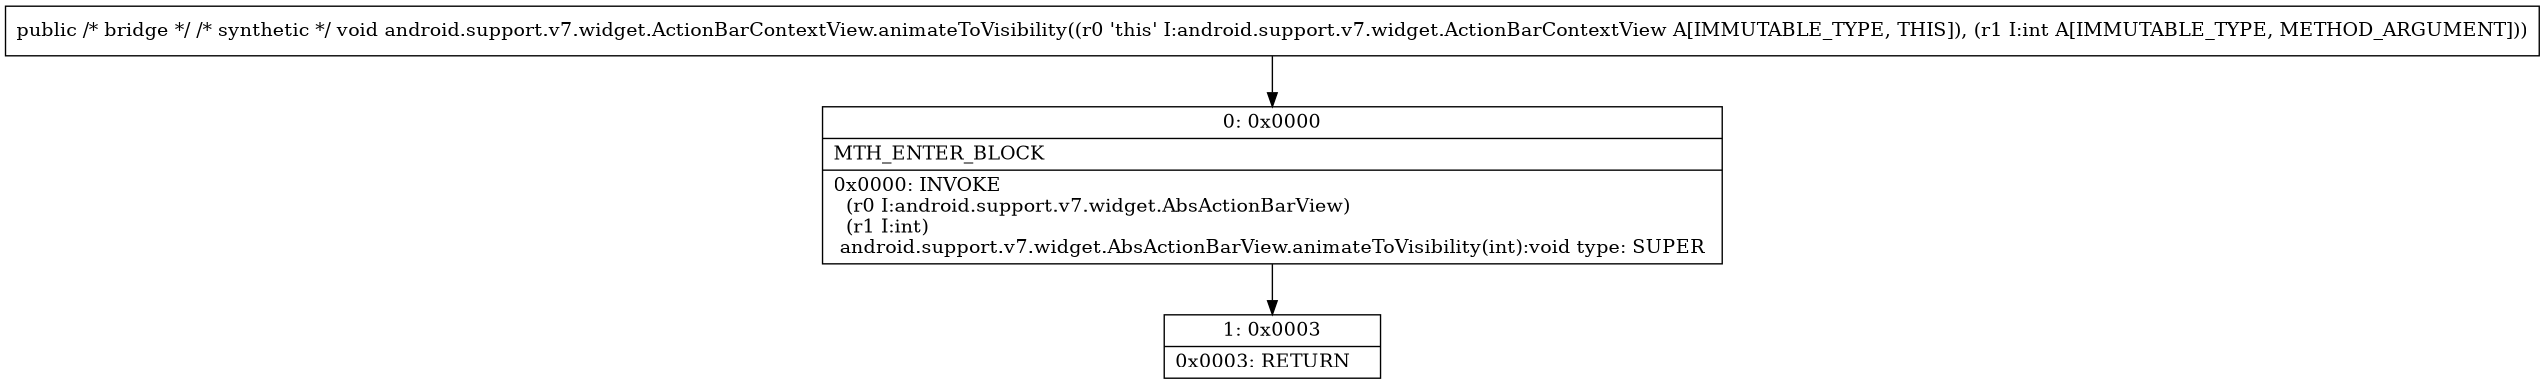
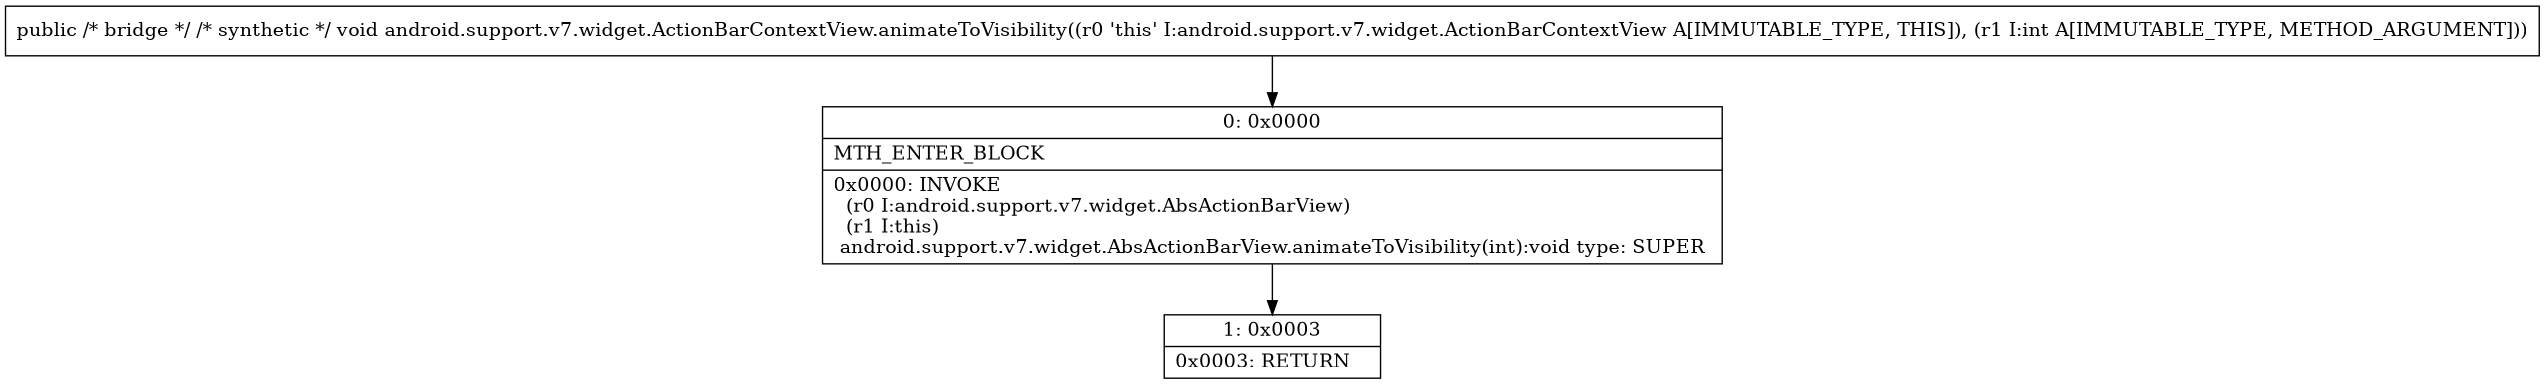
node "0: 0x0000": text "(r1 I:int)" -> "(r1 I:this)"
